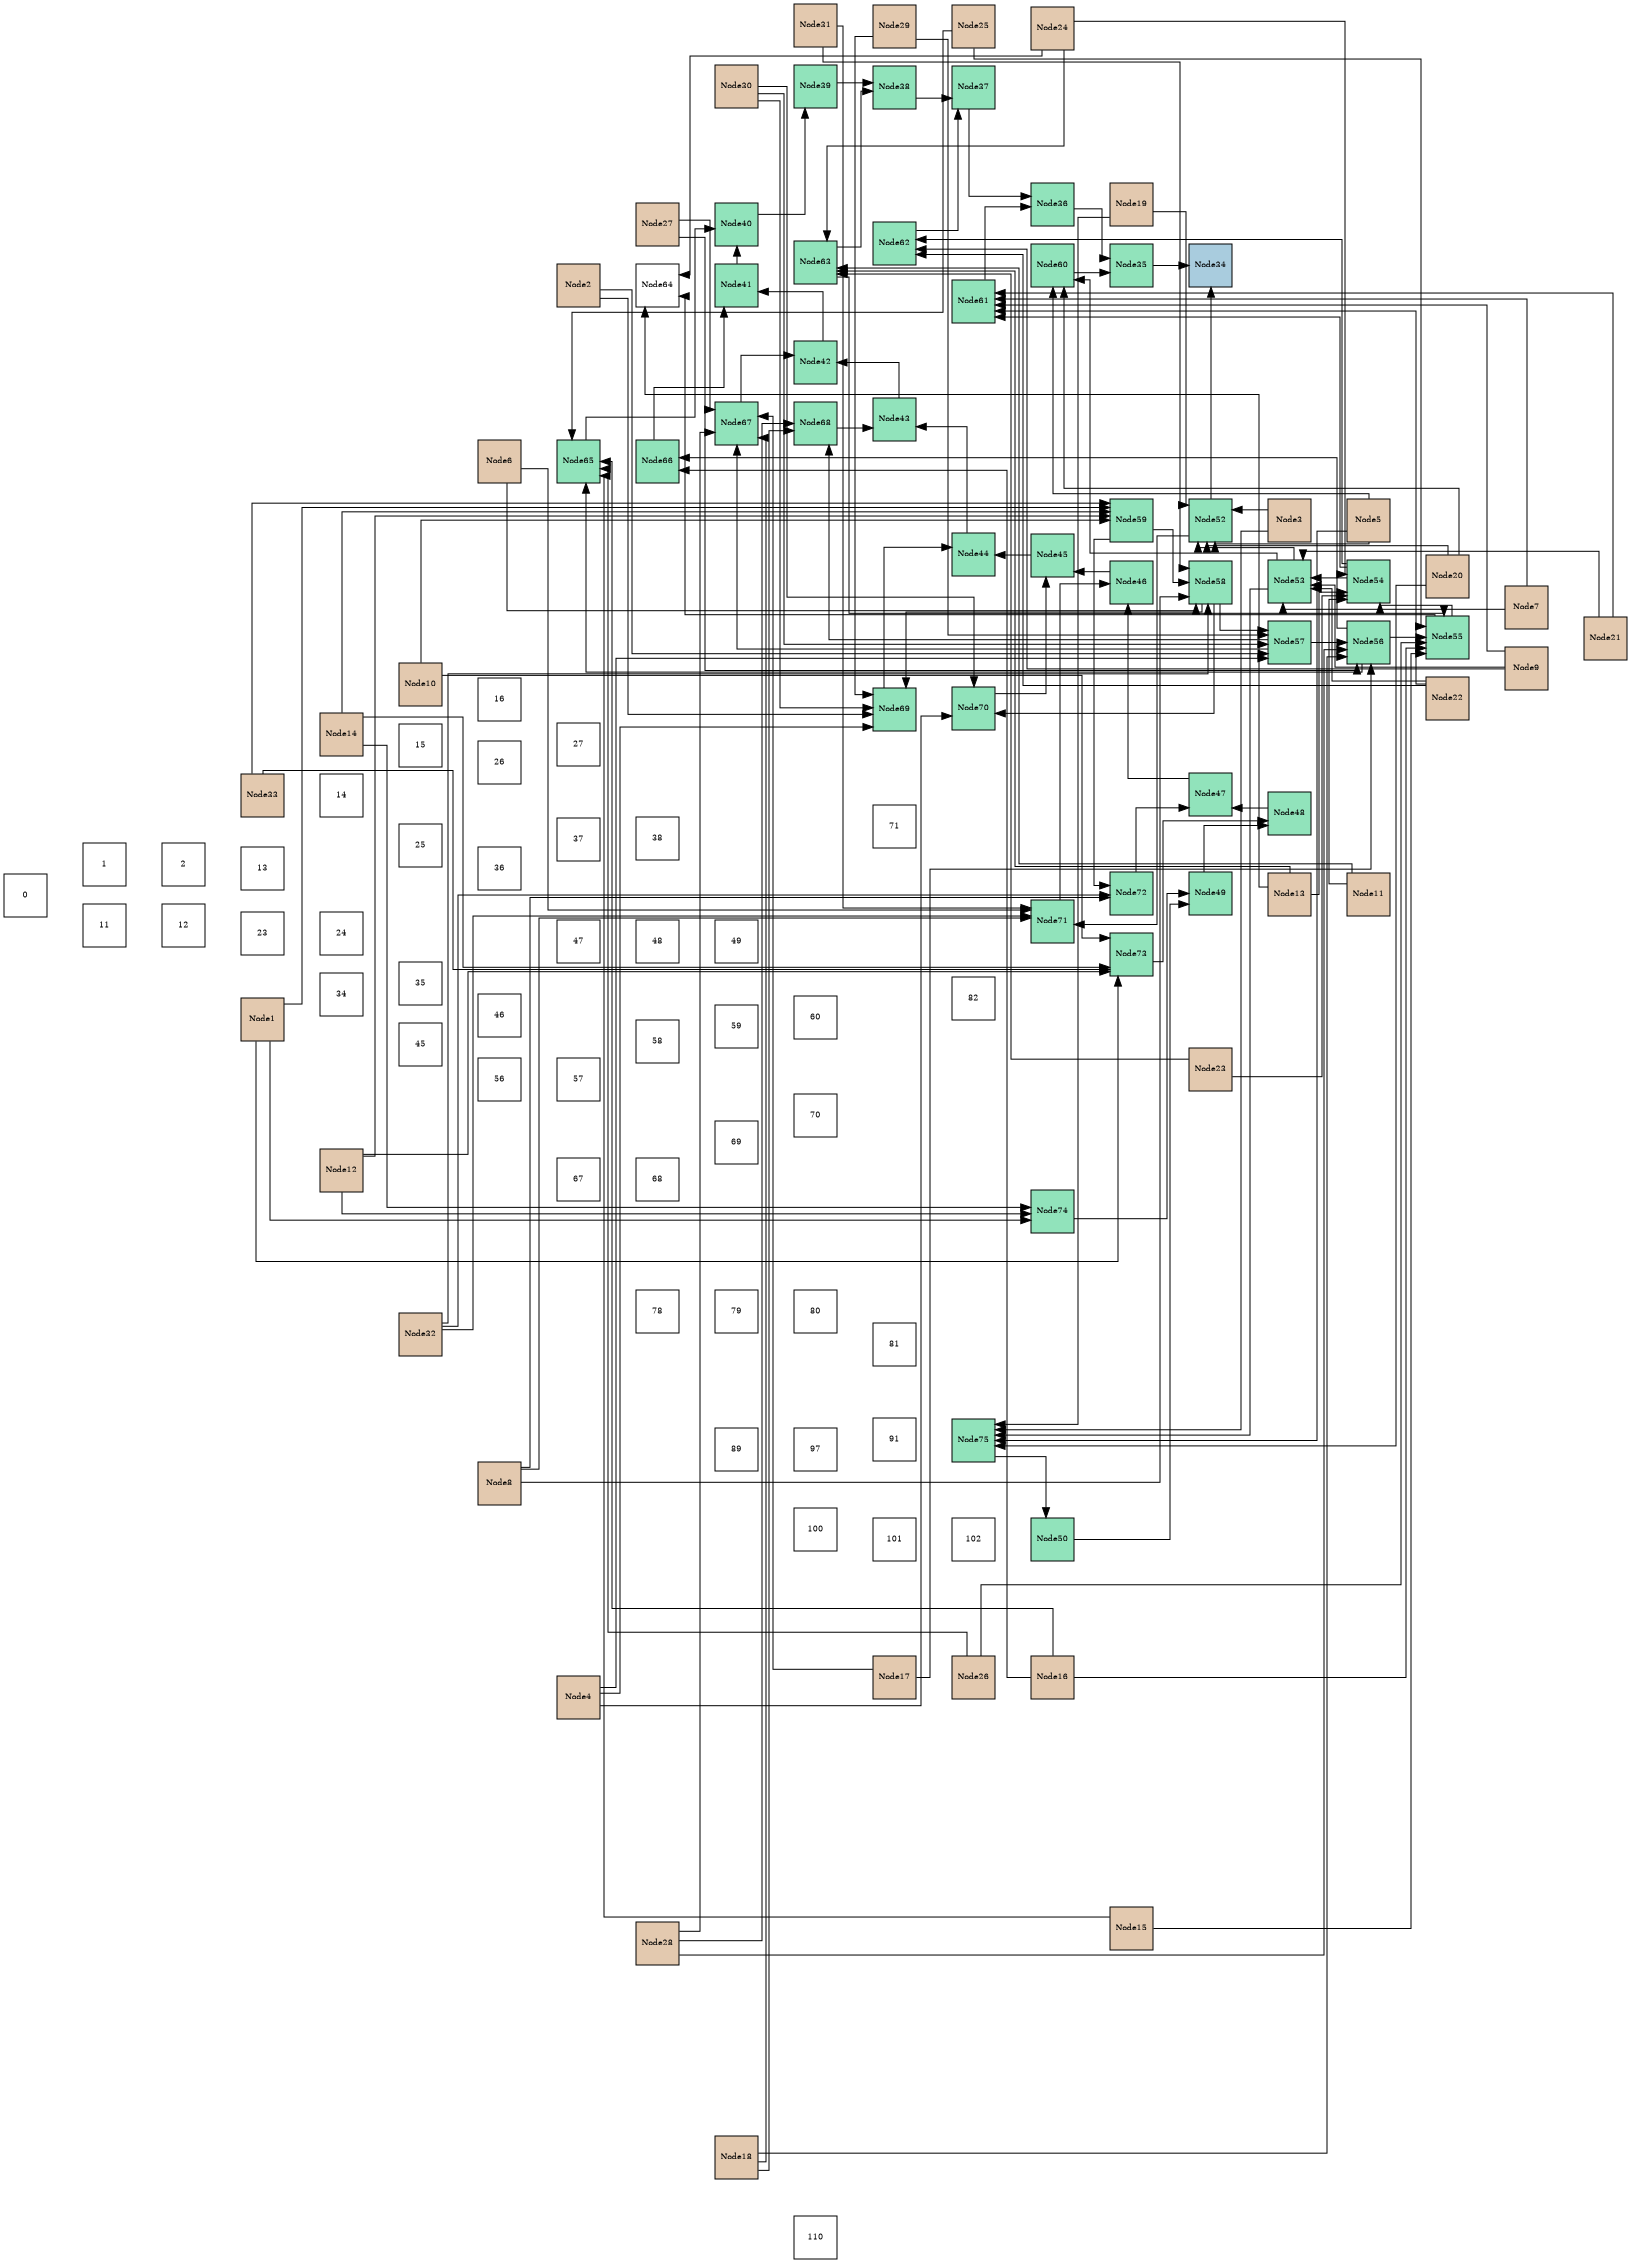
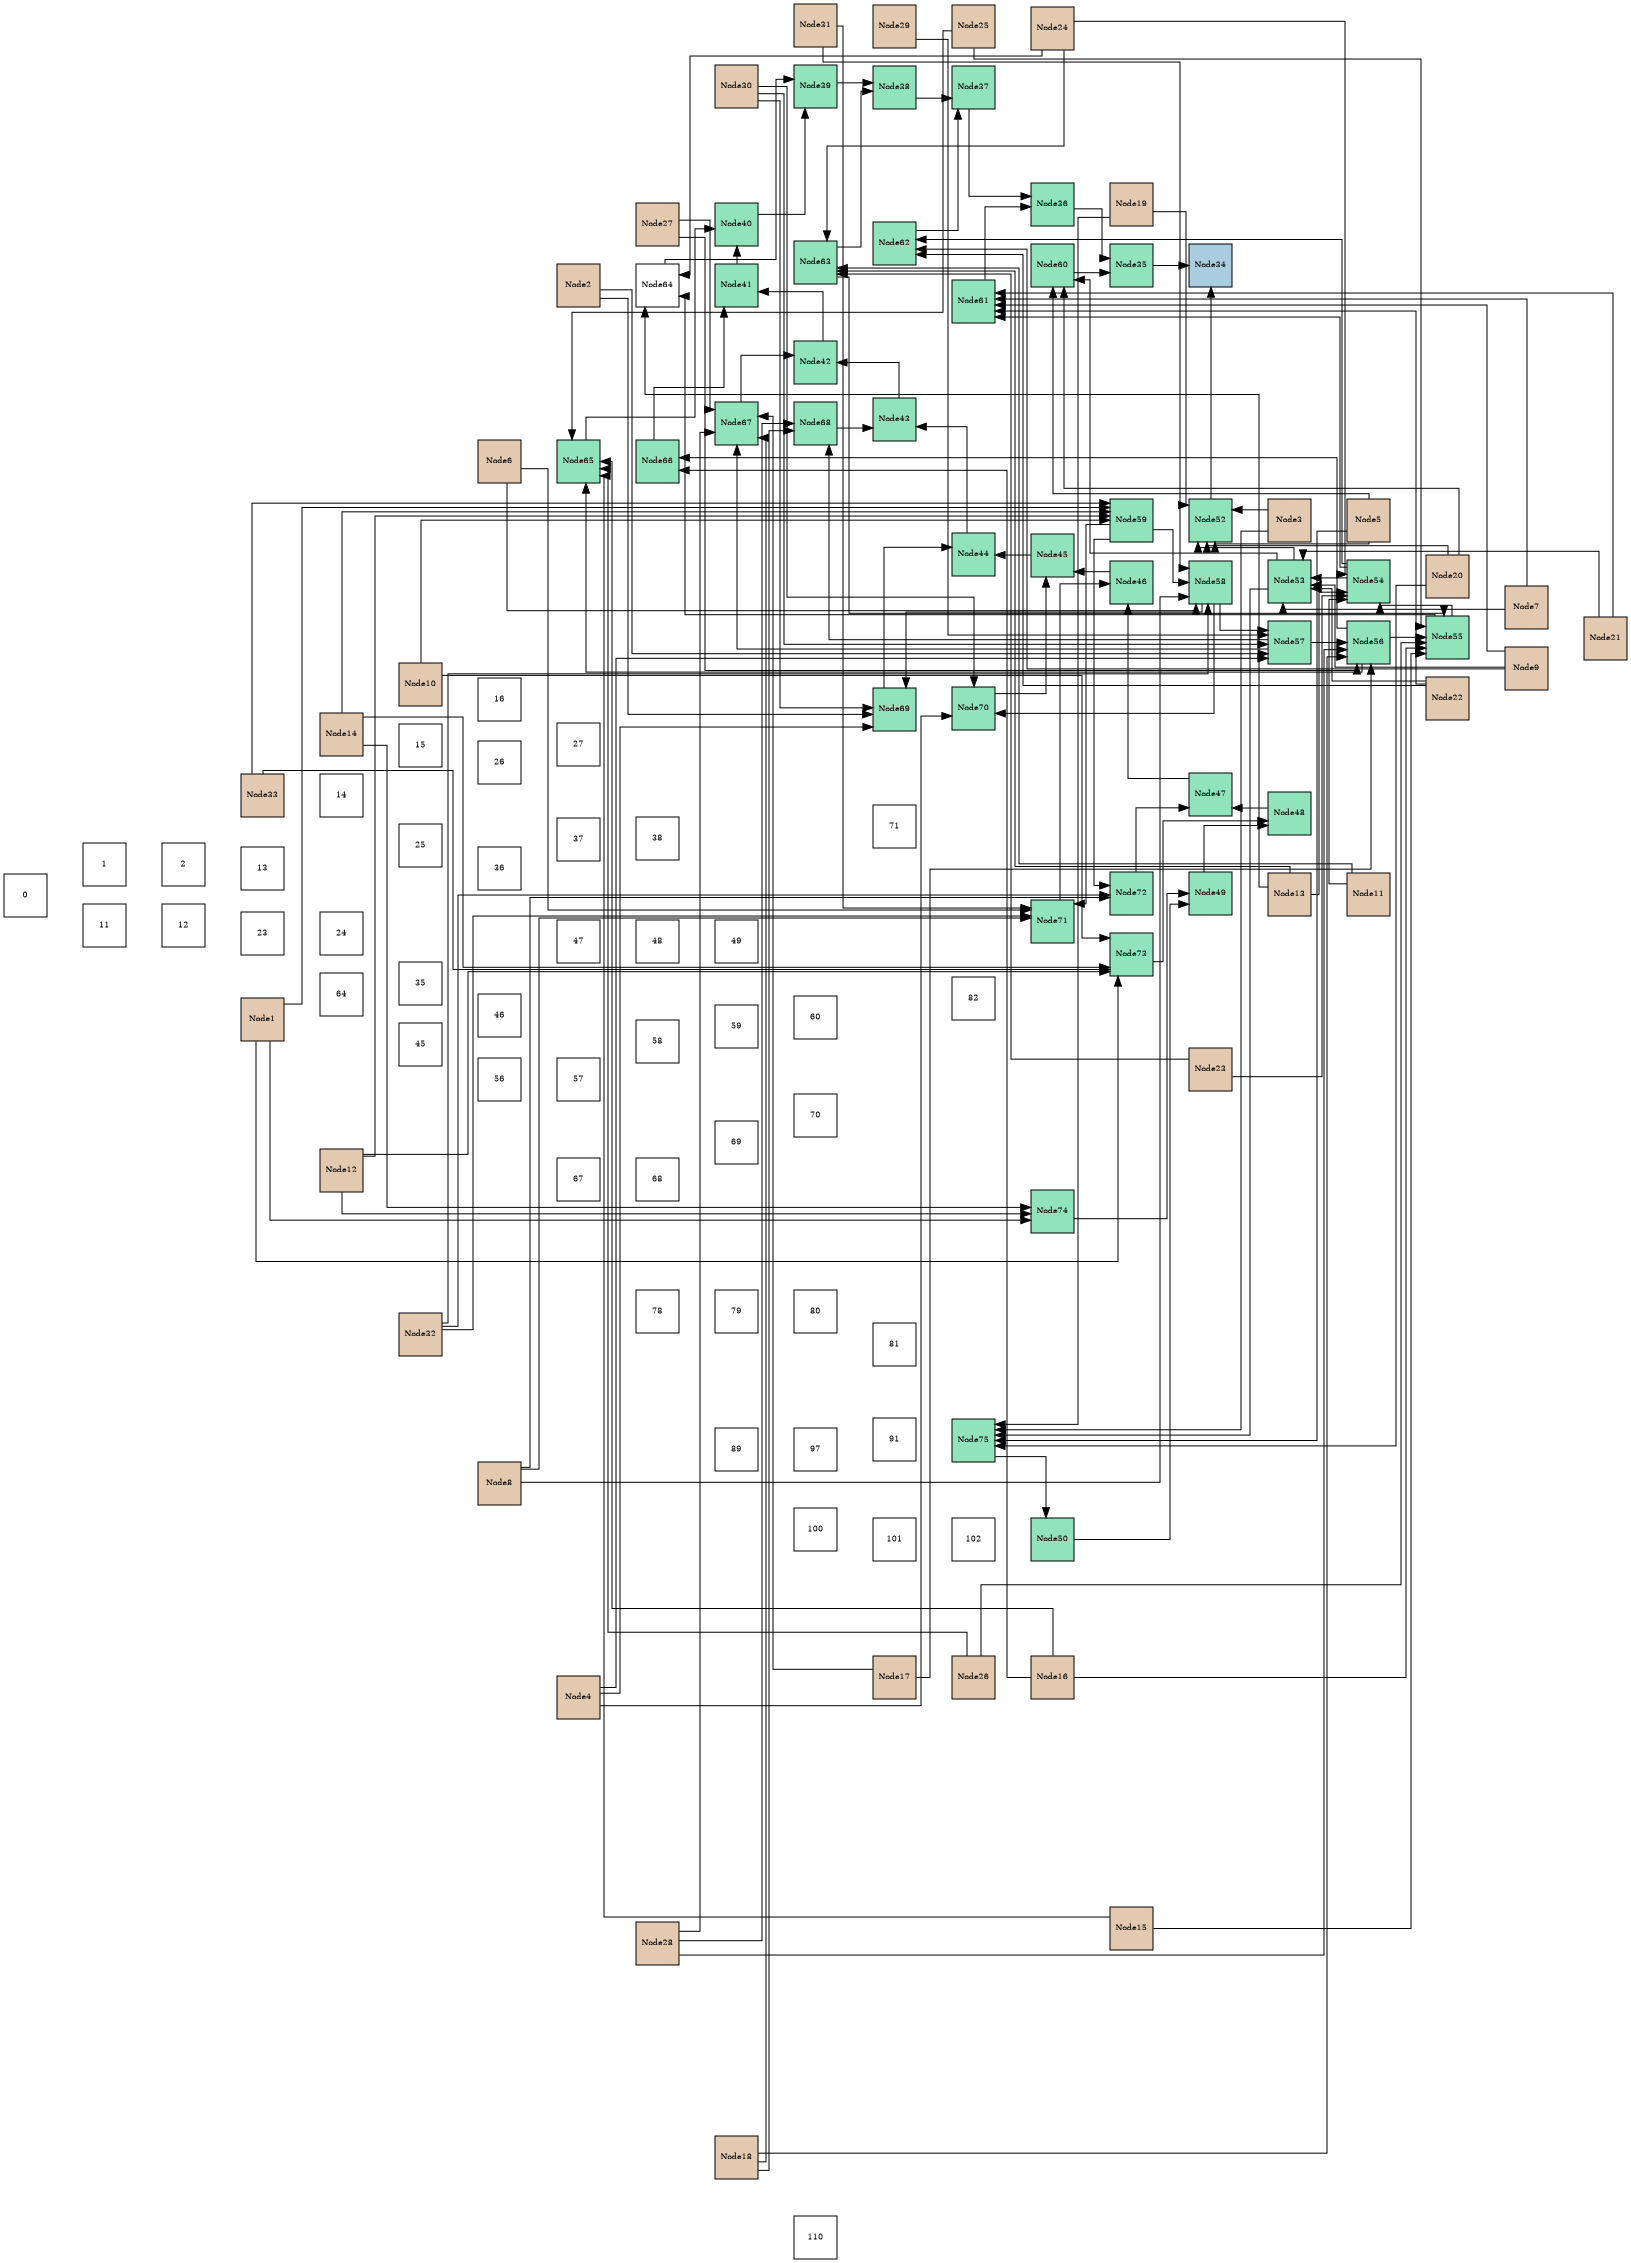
edge "Node64" -> "Node39": added
edge "Node29" -> "Node69": removed
edge "Node52" -> "Node71": now "Node59" -> "Node71"
node "34": label "34" -> "64"
